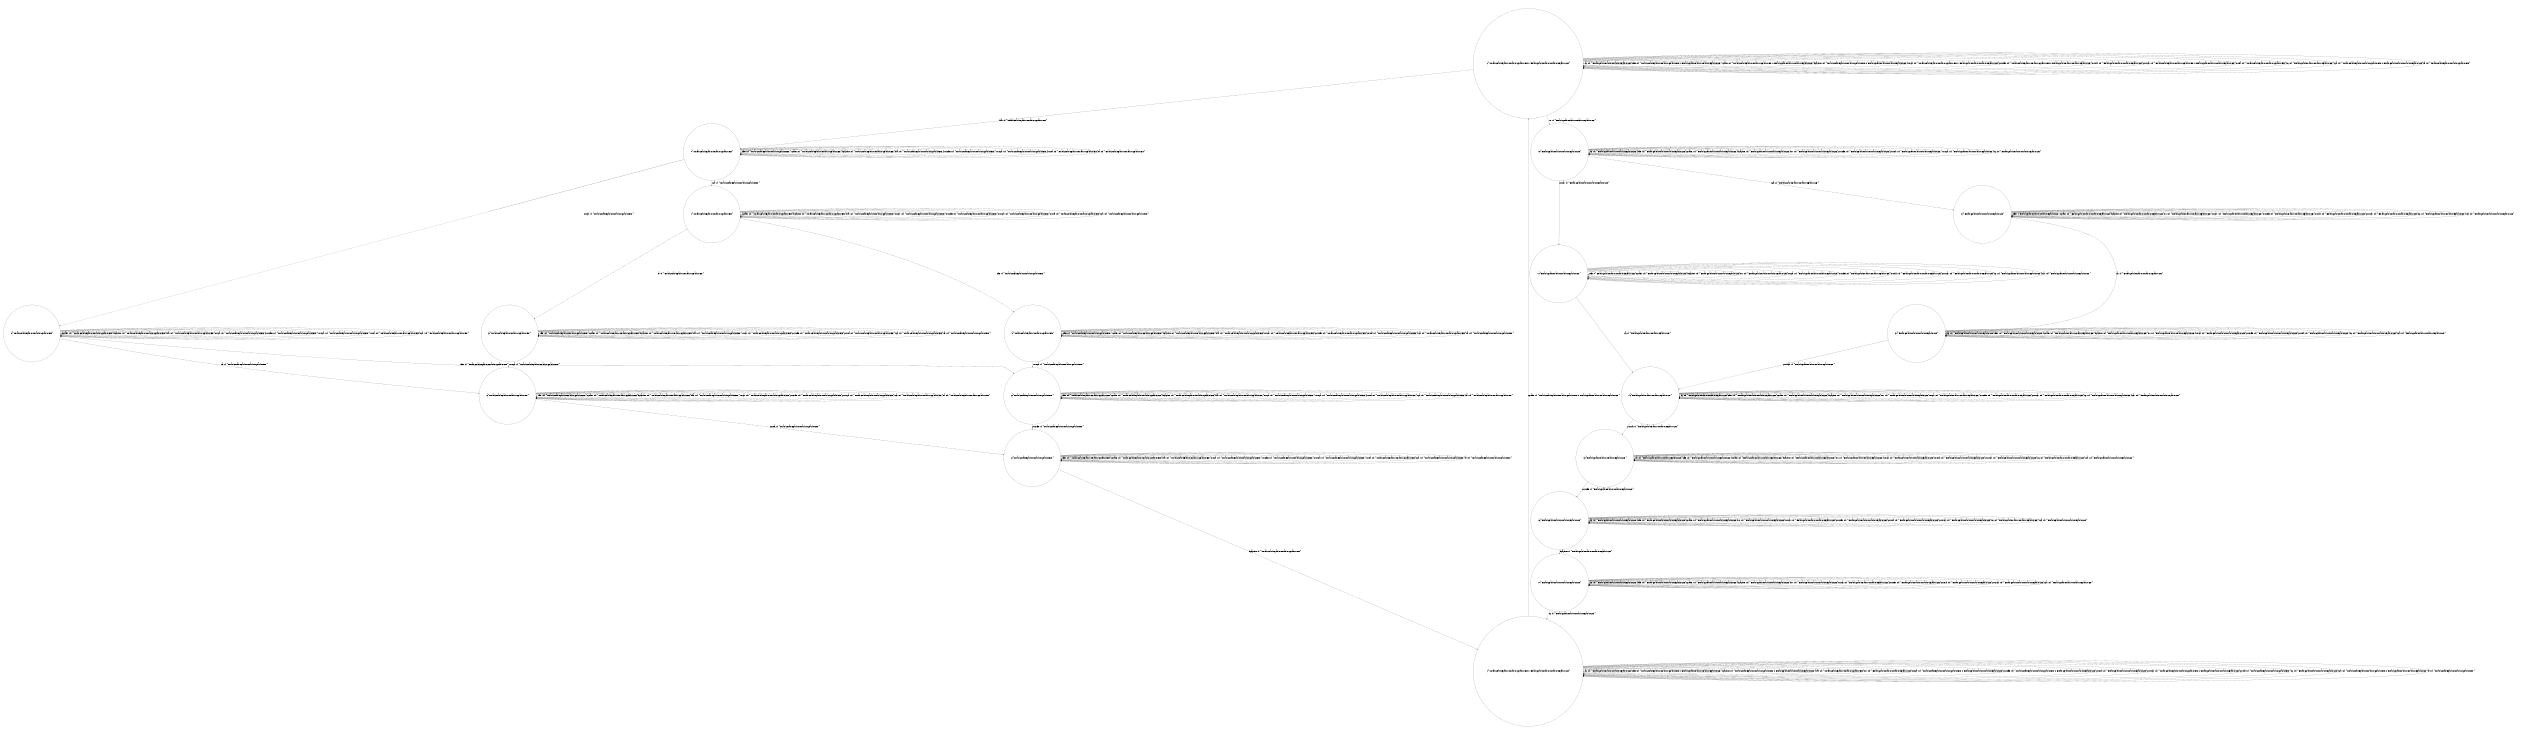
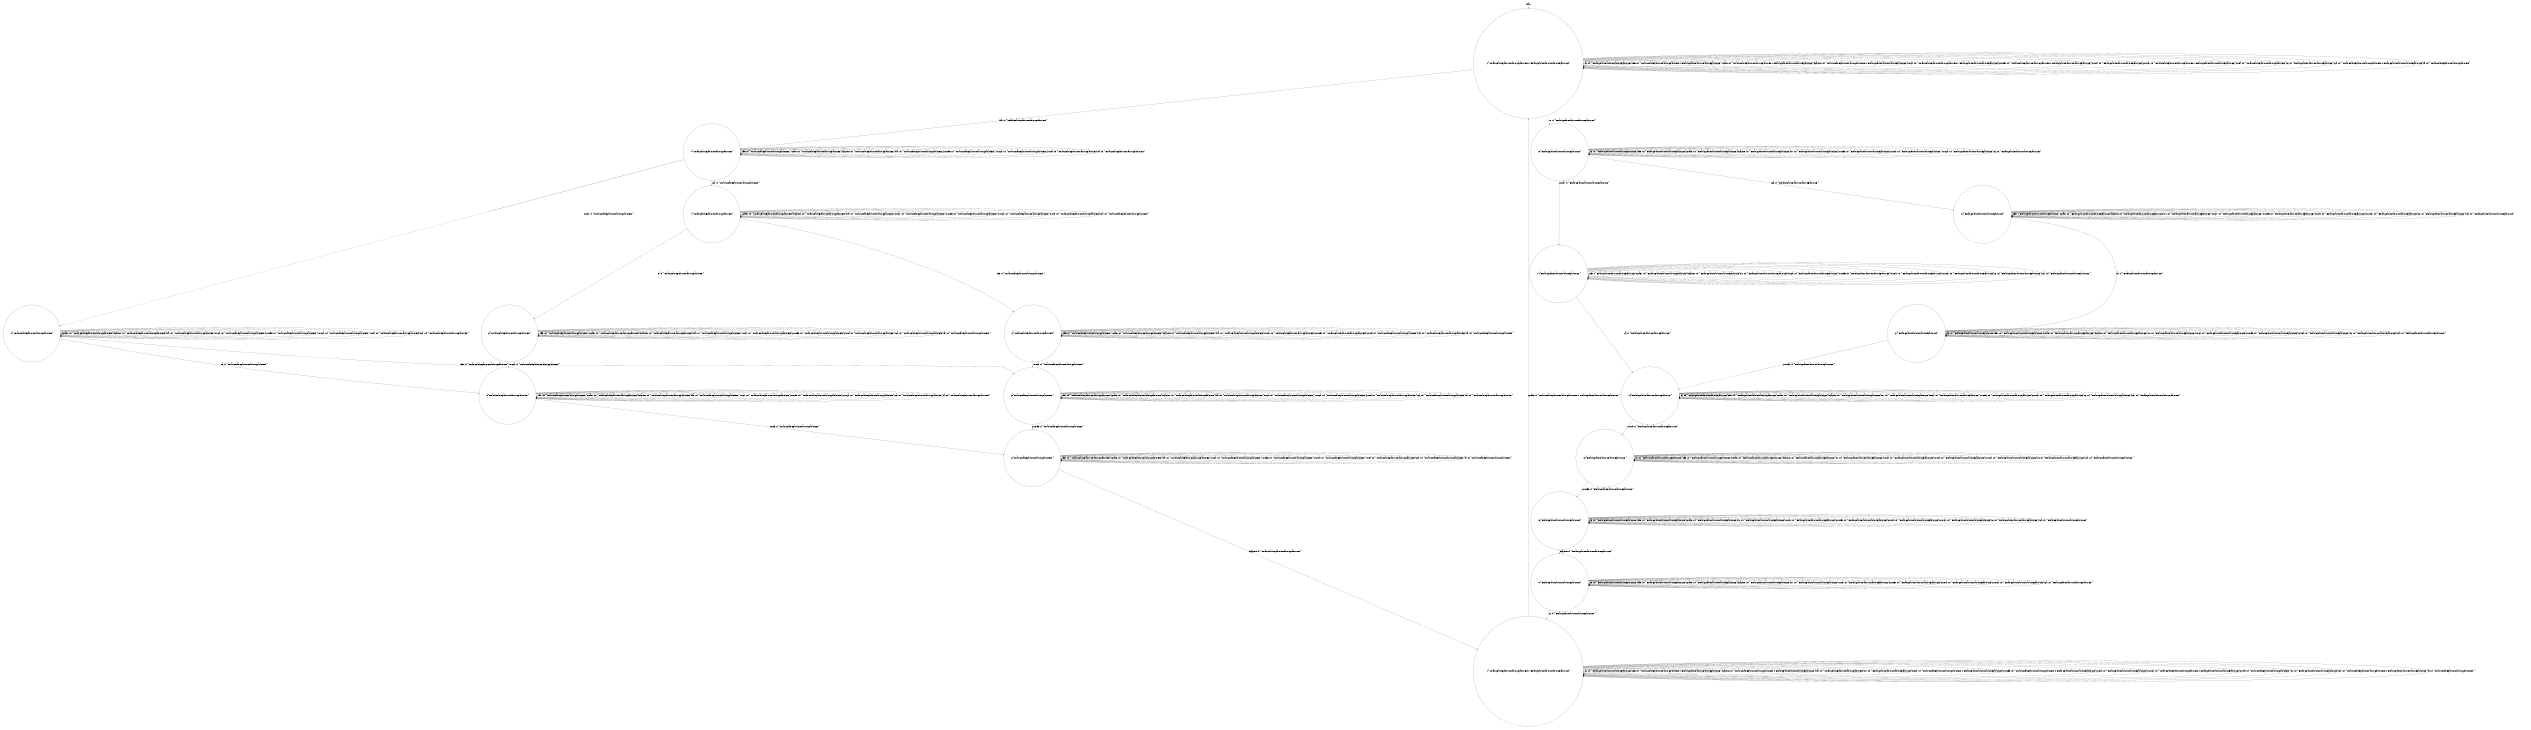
node "__start0": added
